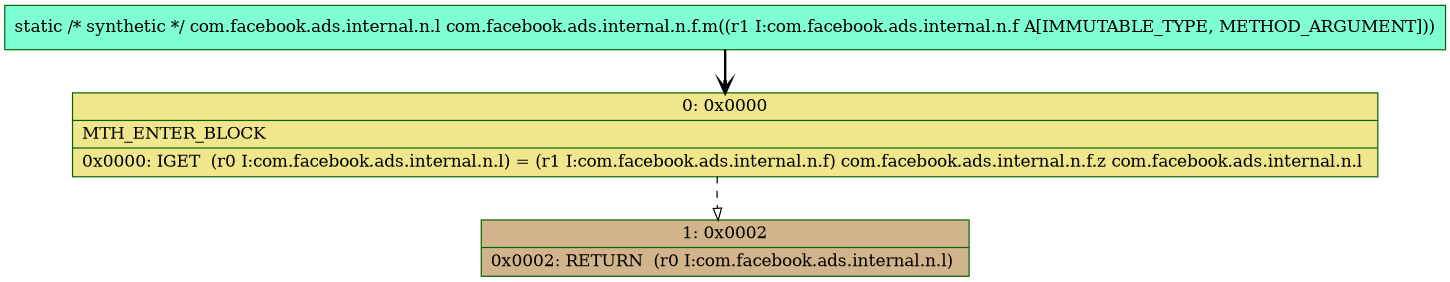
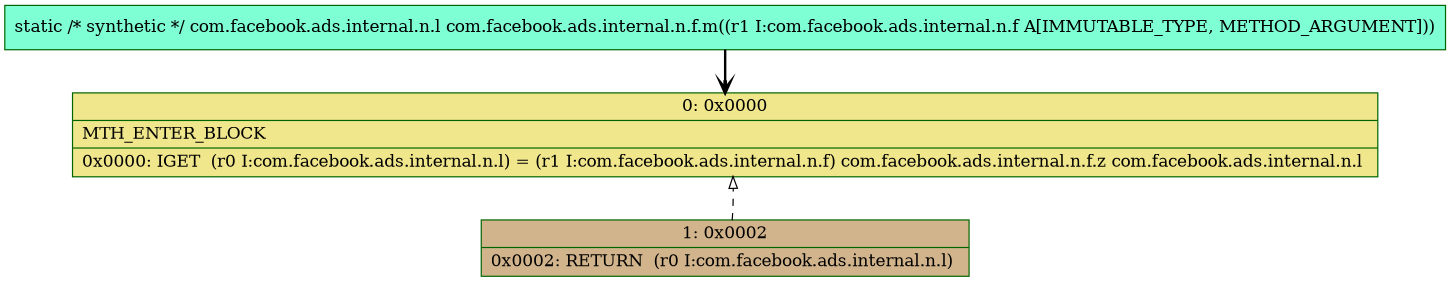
edge "0: 0x0000" -> "1: 0x0002": reversed
